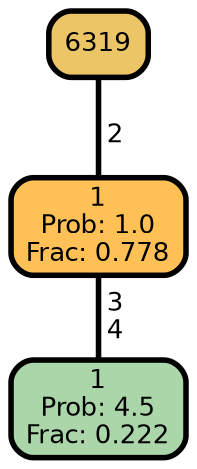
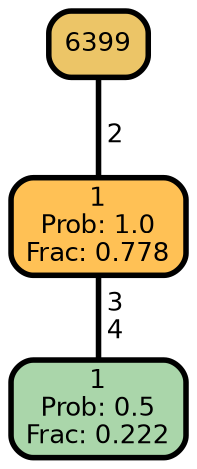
node "6319": label "6319" -> "6399"
node "1 Prob: 4.5 Frac: 0.222": label "1 Prob: 4.5 Frac: 0.222" -> "1 Prob: 0.5 Frac: 0.222"
